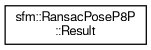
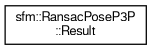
node "sfm::RansacPoseP8P ::Result": label "sfm::RansacPoseP8P ::Result" -> "sfm::RansacPoseP3P ::Result"
